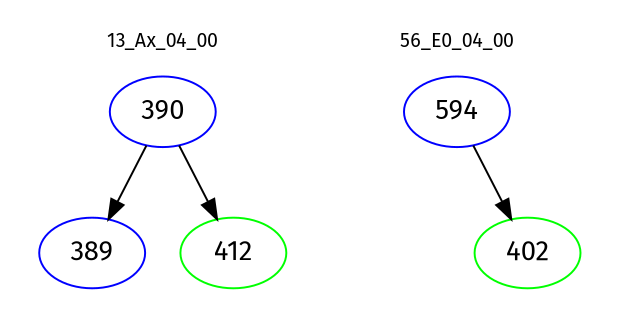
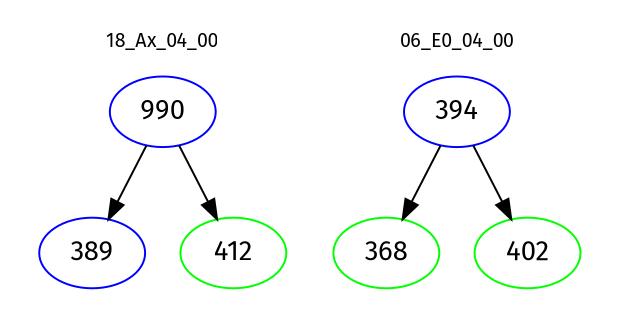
cluster "13_Ax_04_00": label "13_Ax_04_00" -> "18_Ax_04_00"
cluster "56_E0_04_00": label "56_E0_04_00" -> "06_E0_04_00"
node "390": label "390" -> "990"
node "594": label "594" -> "394"
node "368": added
